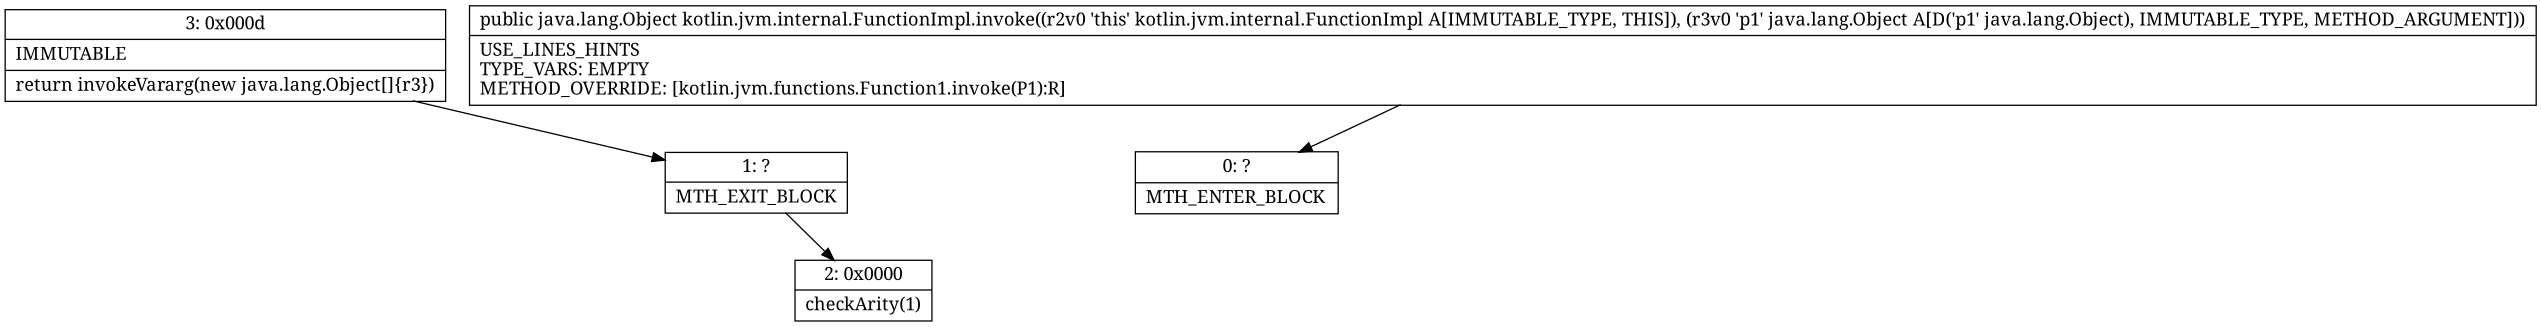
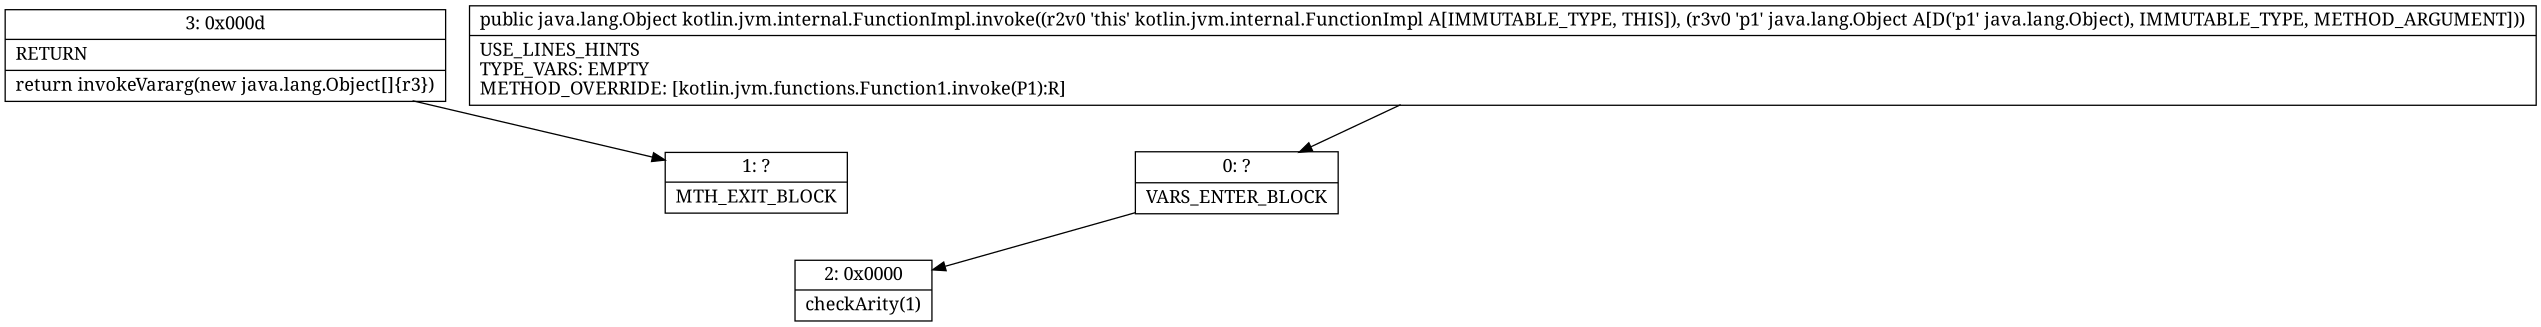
node "3: 0x000d": text "IMMUTABLE" -> "RETURN"
node "0: ?": text "MTH_ENTER_BLOCK" -> "VARS_ENTER_BLOCK"
edge "1: ?" -> "2: 0x0000": now "0: ?" -> "2: 0x0000"
